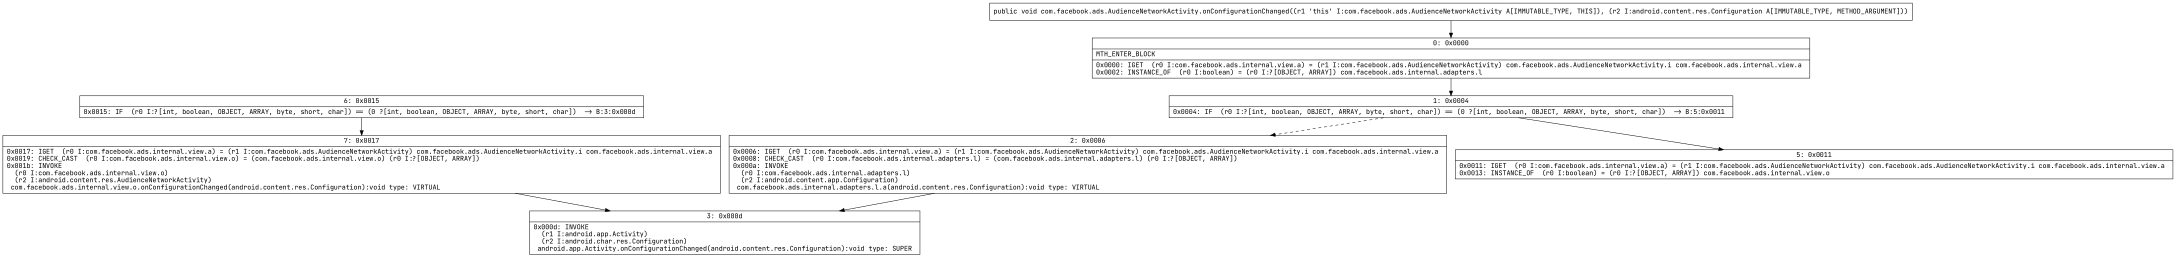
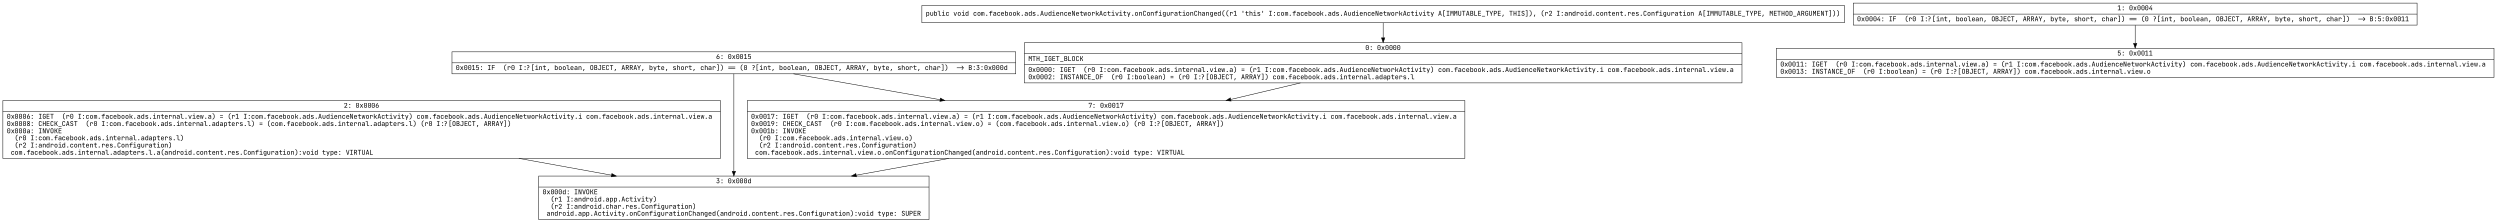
node "0: 0x0000": text "MTH_ENTER_BLOCK" -> "MTH_IGET_BLOCK"
edge "0: 0x0000" -> "1: 0x0004": now "0: 0x0000" -> "7: 0x0017"
edge "6: 0x0015" -> "3: 0x000d": added
edge "1: 0x0004" -> "2: 0x0006": removed
node "7: 0x0017": text "(r2 I:android.content.res.AudienceNetworkActivity)" -> "(r2 I:android.content.res.Configuration)"
node "2: 0x0006": text "(r2 I:android.content.app.Configuration)" -> "(r2 I:android.content.res.Configuration)"
